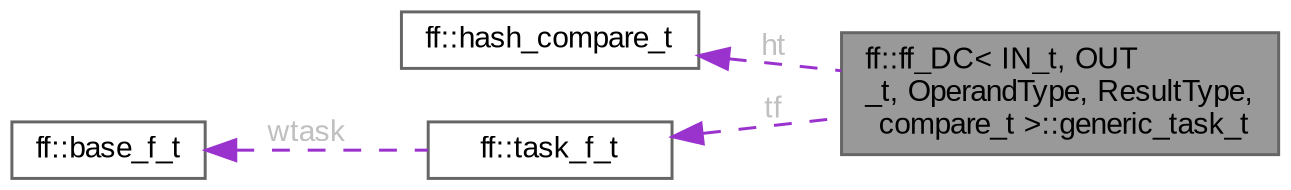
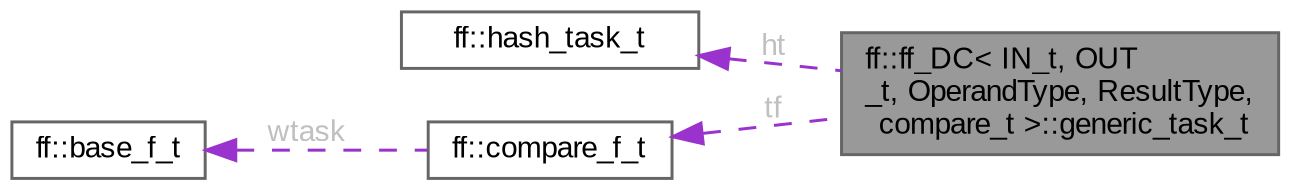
node "ff::hash_compare_t": label "ff::hash_compare_t" -> "ff::hash_task_t"
node "ff::task_f_t": label "ff::task_f_t" -> "ff::compare_f_t"
